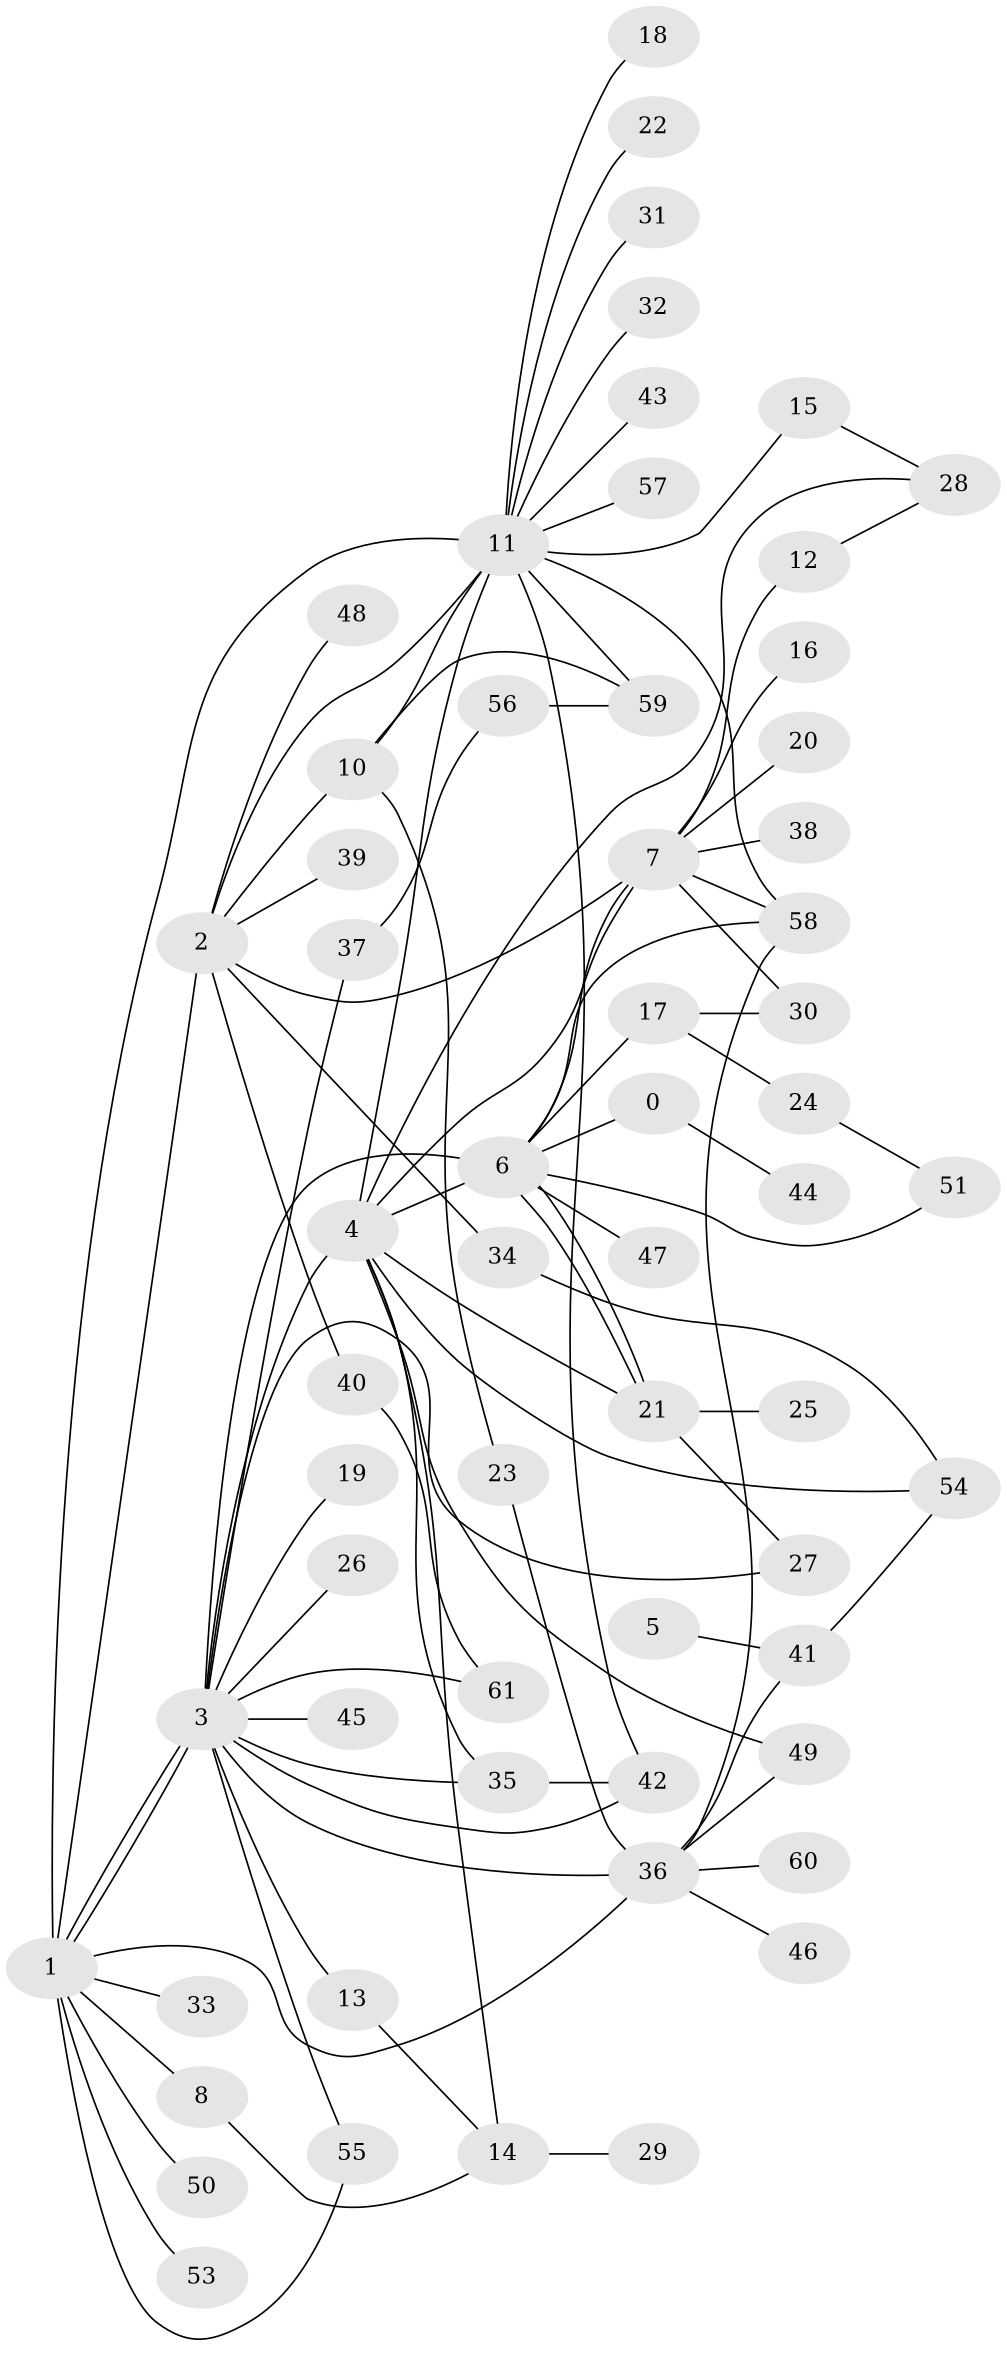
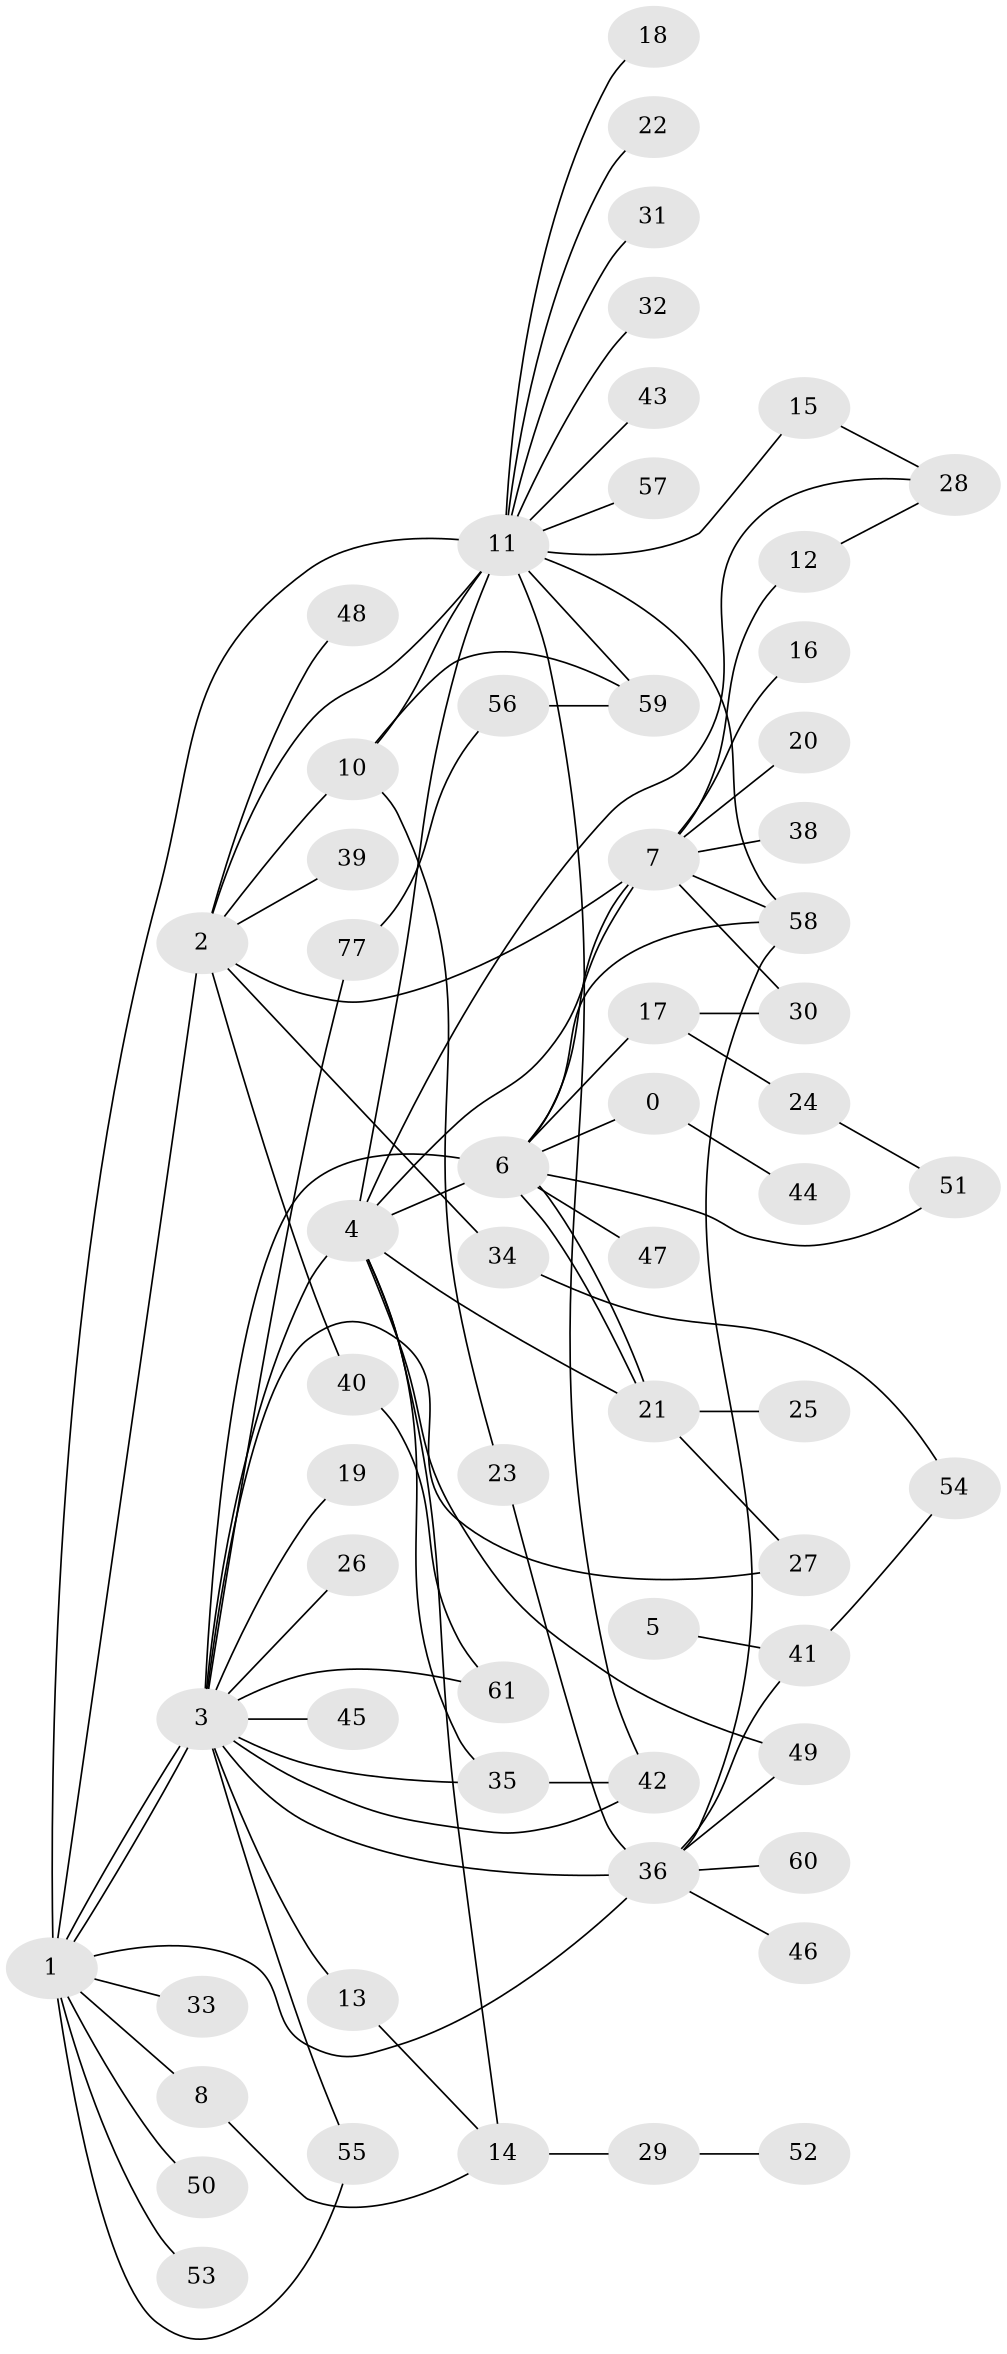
node "37": label "37" -> "77"
edge "4" -- "54": removed
node "52": added
